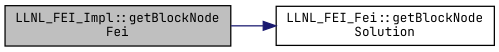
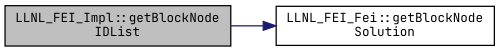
node "LLNL_FEI_Impl::getBlockNode Fei": label "LLNL_FEI_Impl::getBlockNode Fei" -> "LLNL_FEI_Impl::getBlockNode IDList"
